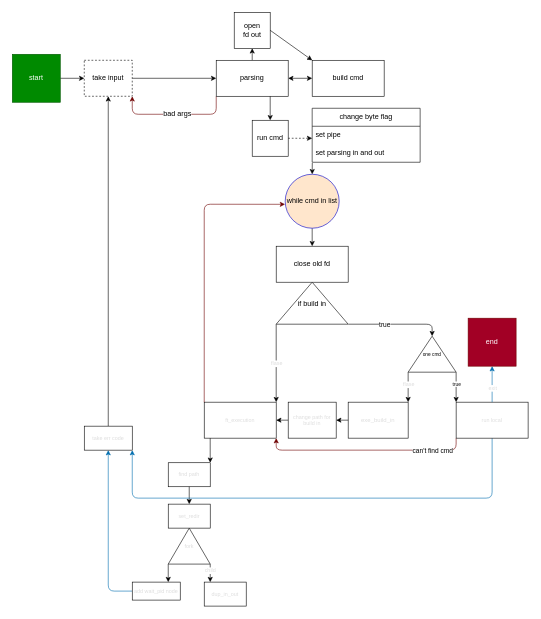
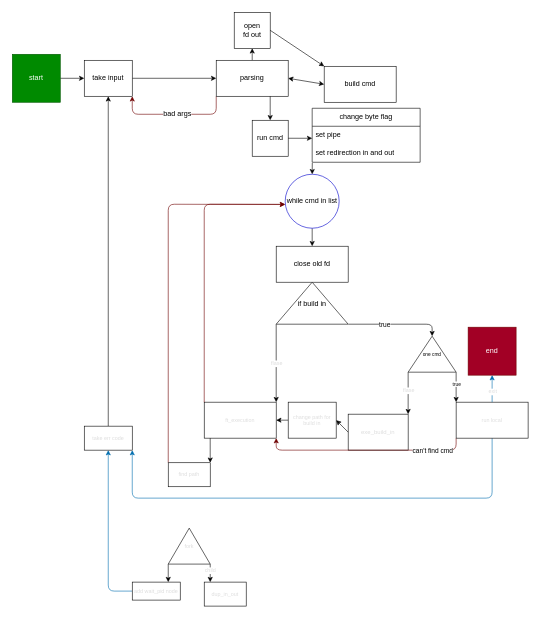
node "take input": style dashed -> solid
node "build cmd": moved (348, 78) -> (360, 84)
edge "run cmd" -> "set pipe": style dashed -> solid
node "set parsing in and out": label "set parsing in and out" -> "set redirection in and out"
node "while cmd in list": fillcolor #ffe6cc -> #ffffff
edge "find path" -> "while cmd in list": added
node "end": moved (492, 342) -> (492, 351)
node "exe_build_in": moved (378, 420) -> (378, 432)
edge "find path" -> "set_redir": removed
node "set_redir": removed
